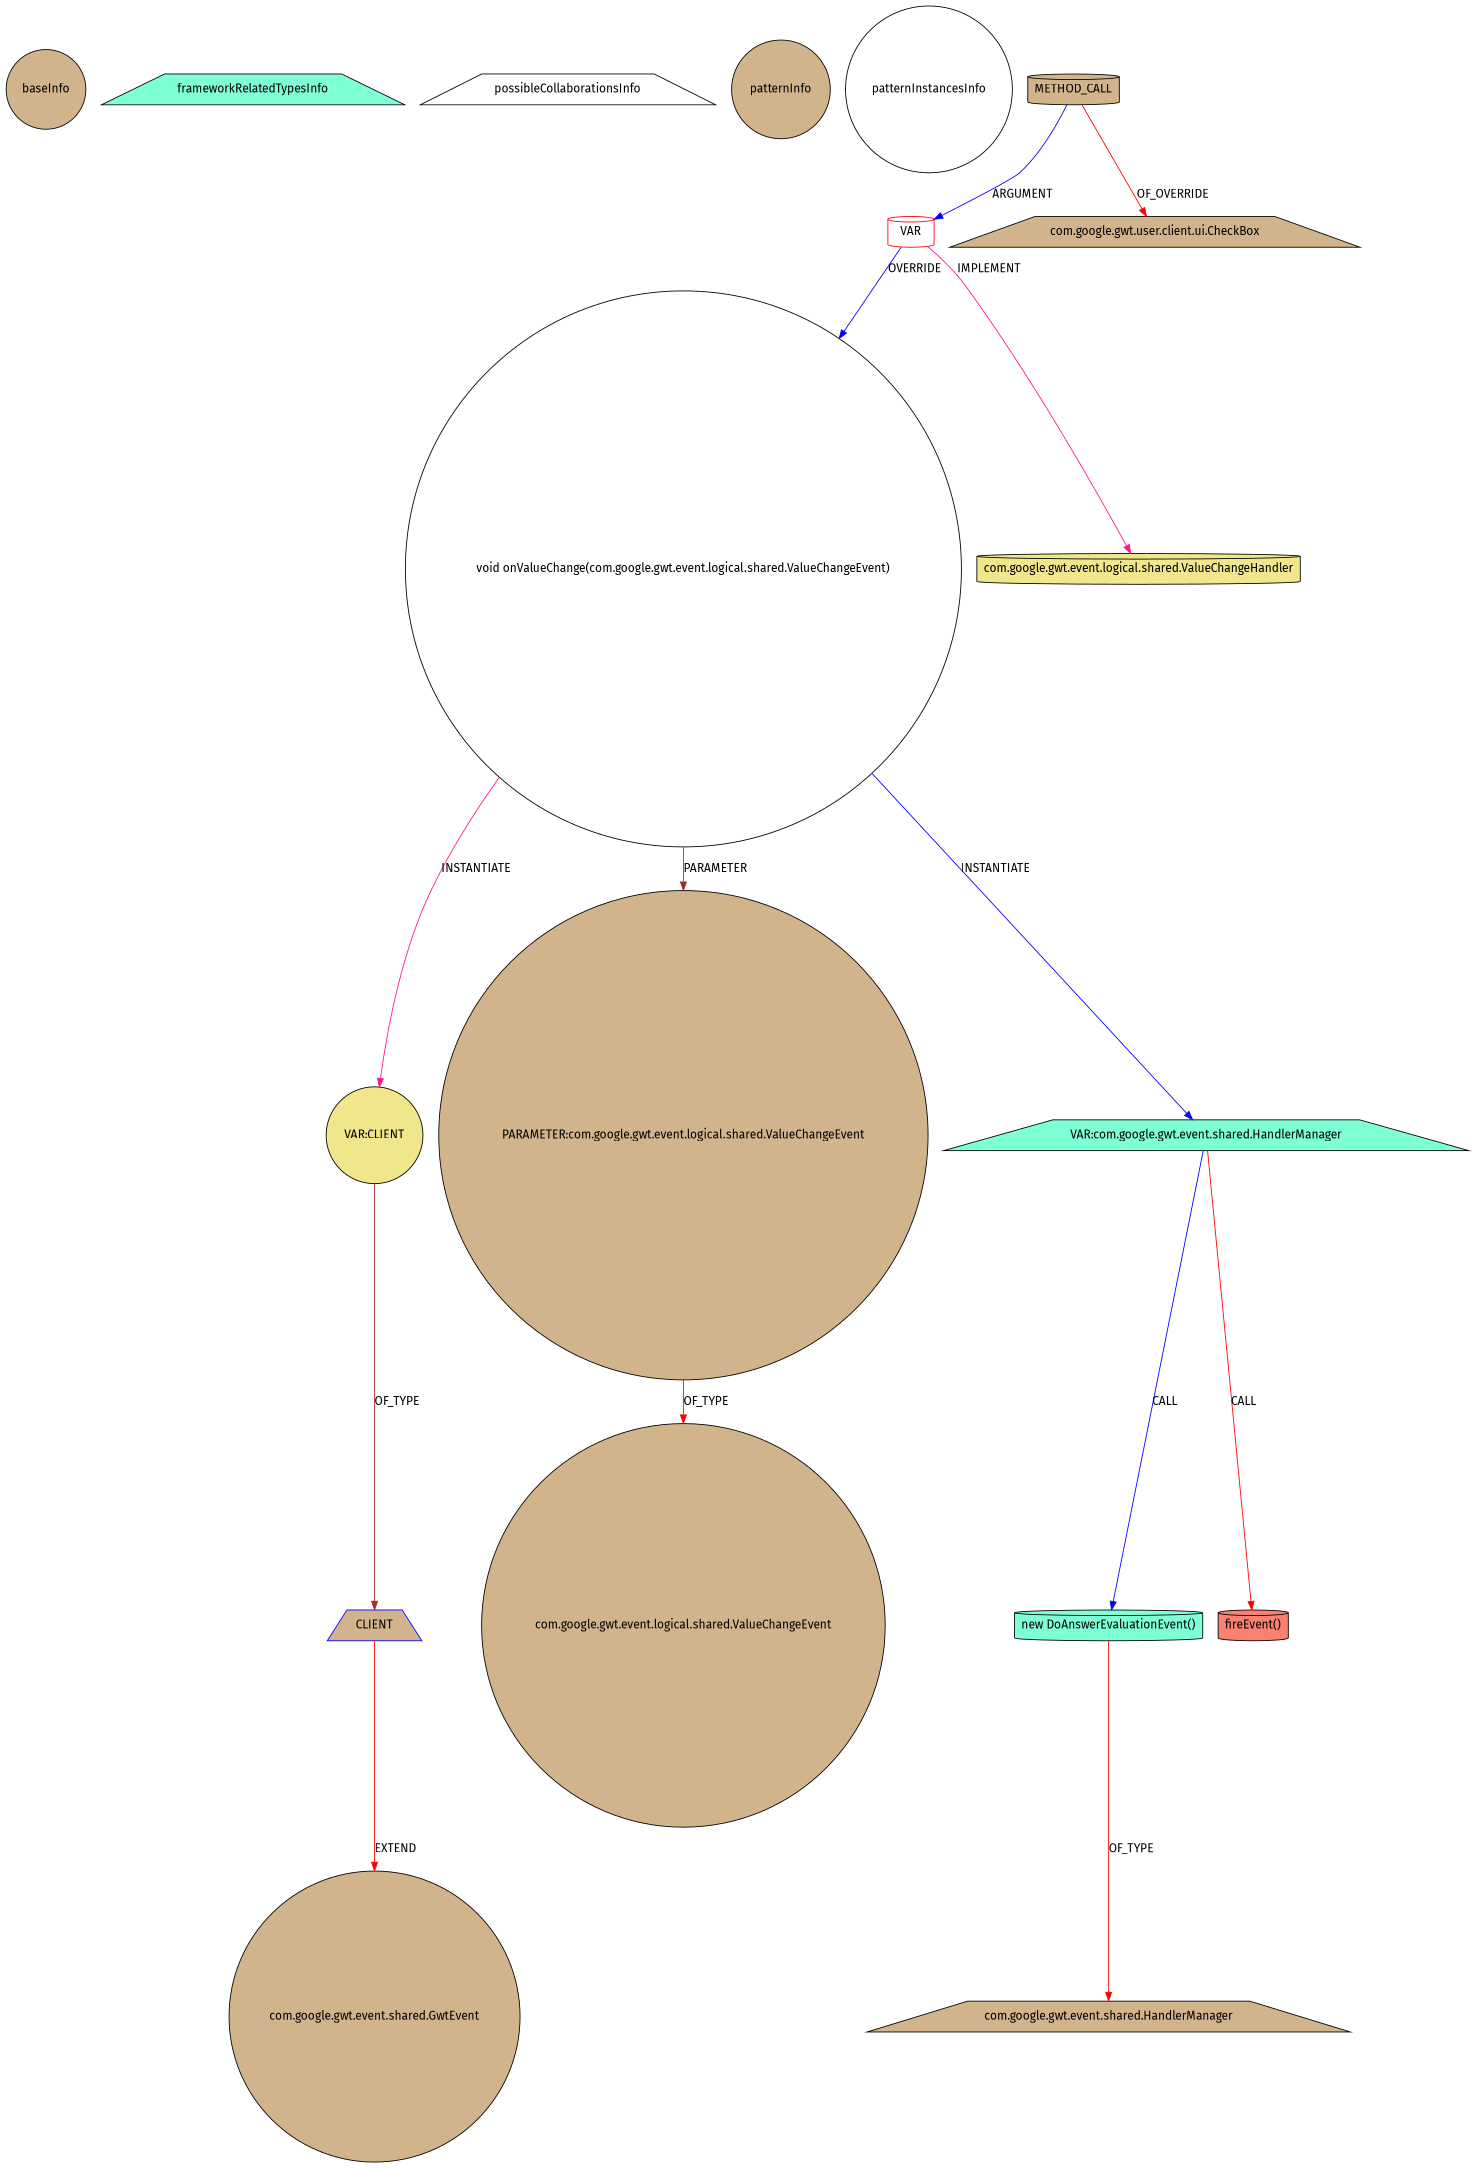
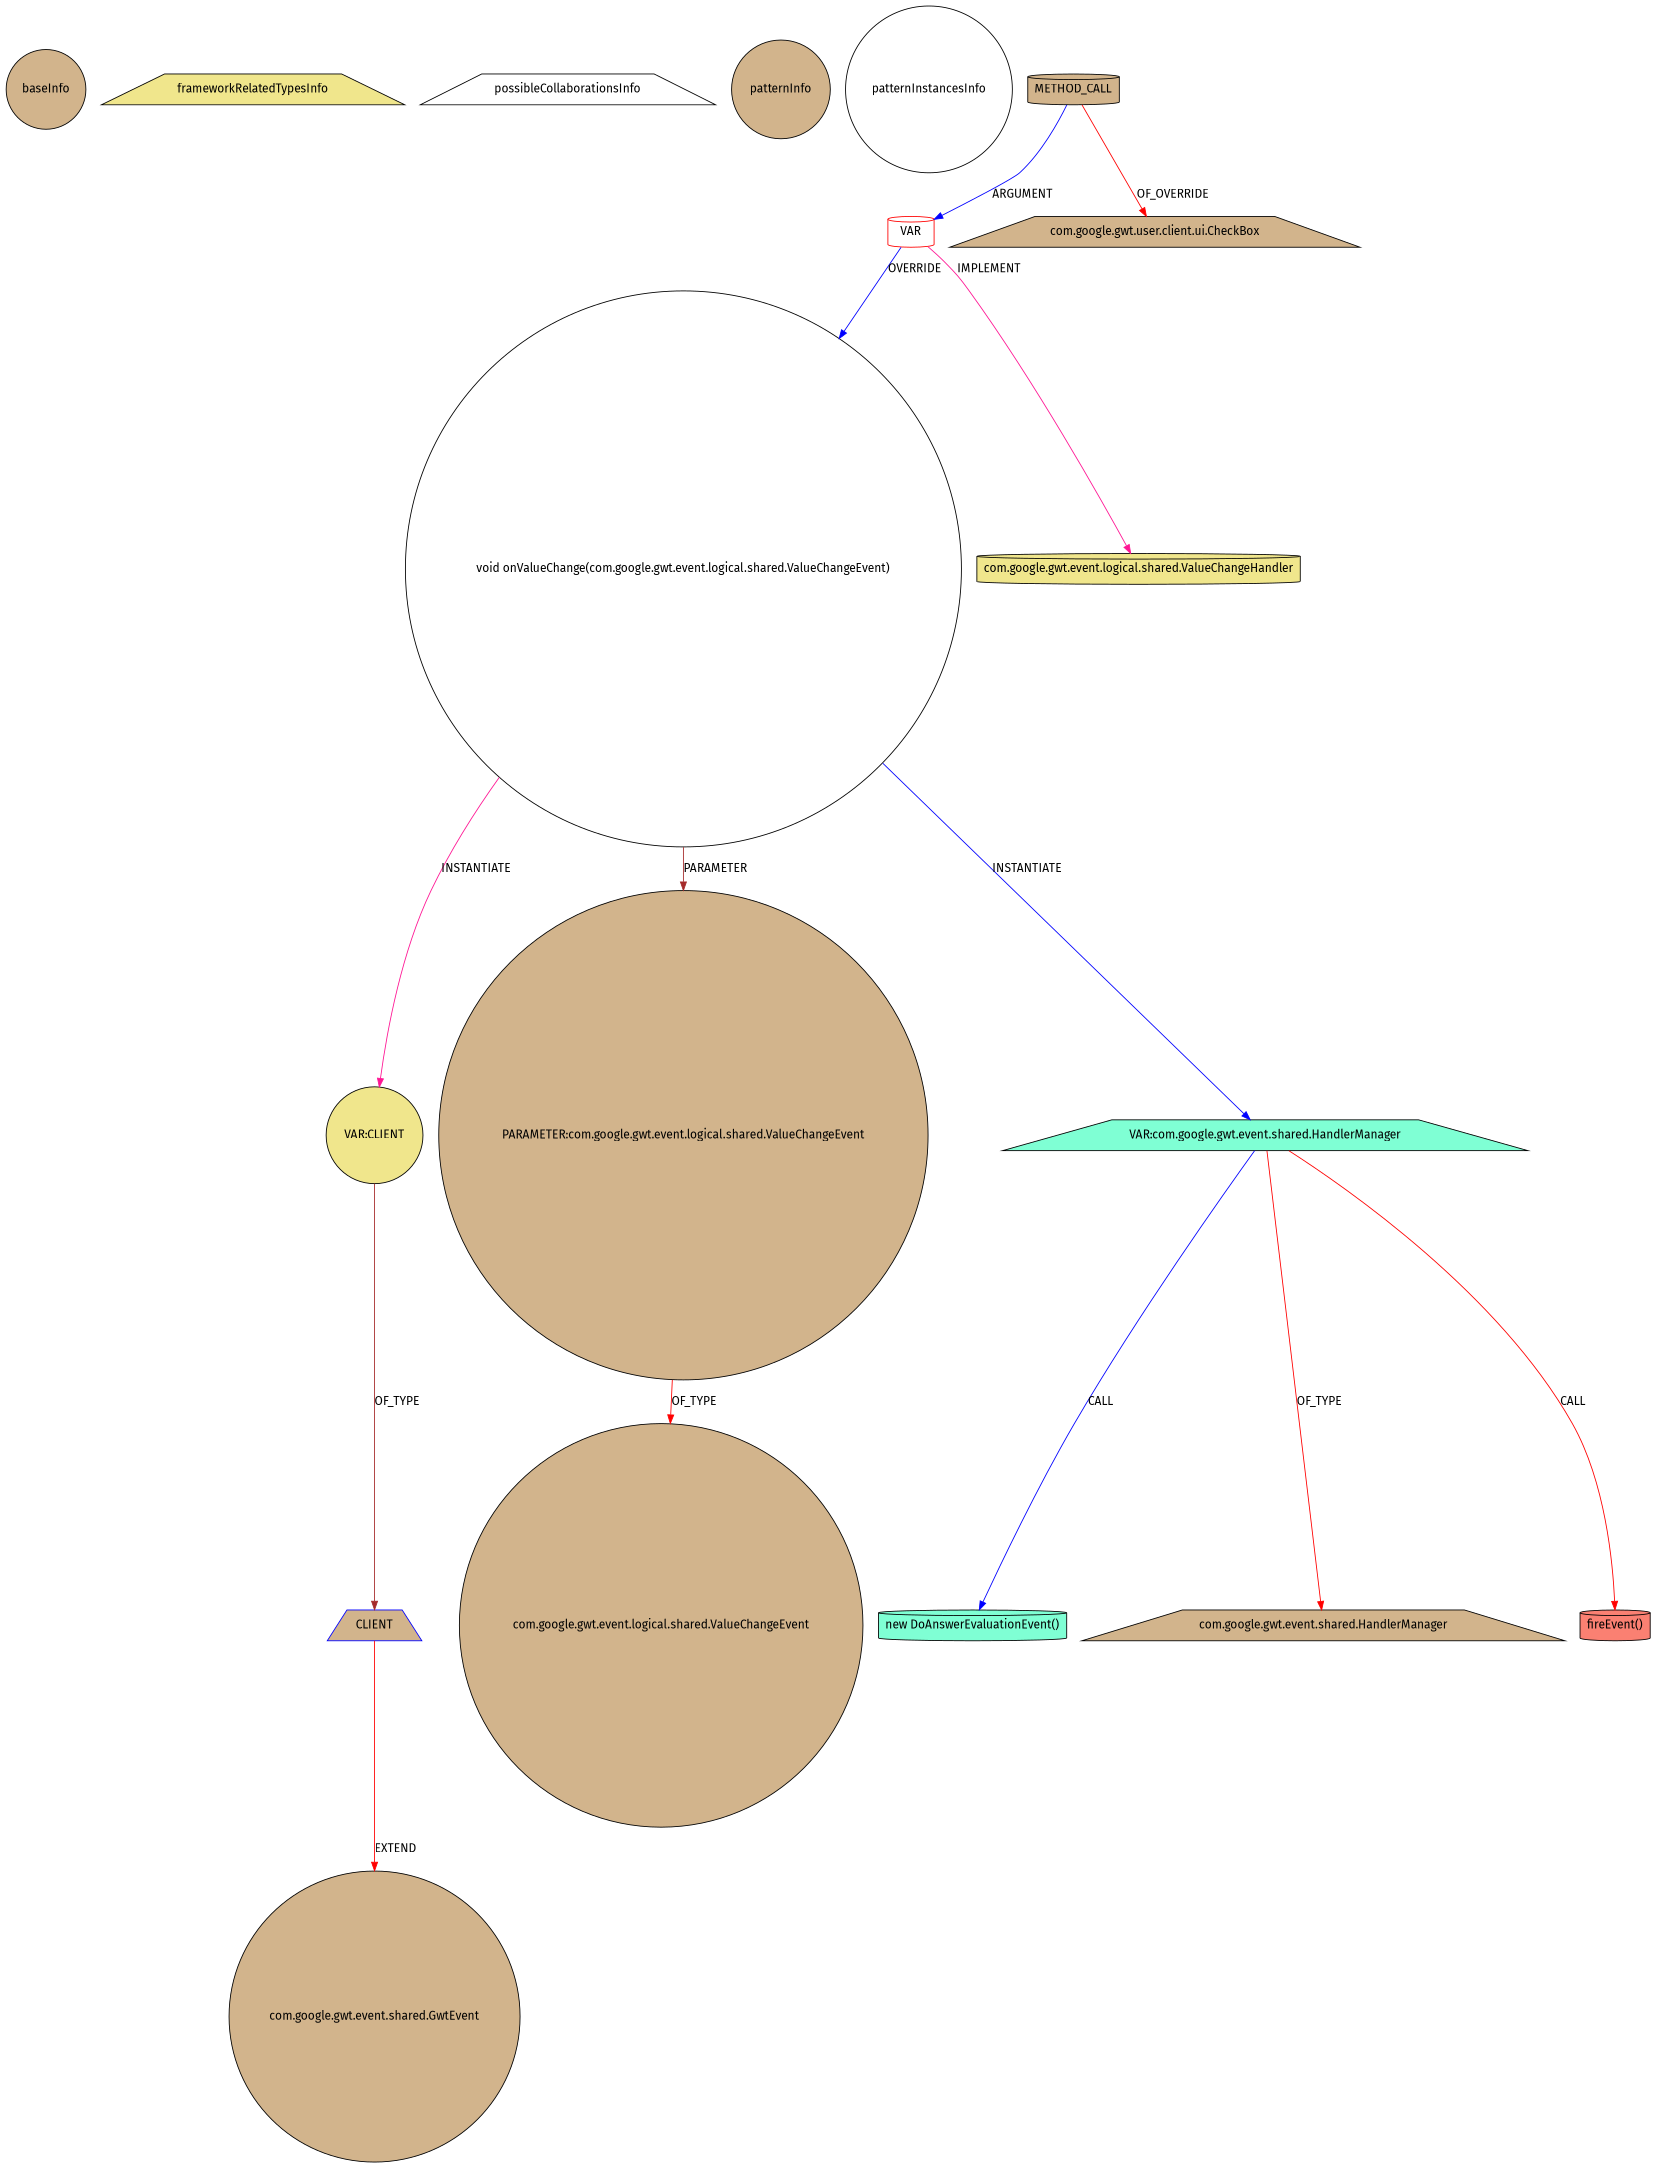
node "frameworkRelatedTypesInfo": fillcolor aquamarine -> khaki
edge "new DoAnswerEvaluationEvent()" -> "com.google.gwt.event.shared.HandlerManager": now "VAR:com.google.gwt.event.shared.HandlerManager" -> "com.google.gwt.event.shared.HandlerManager"
